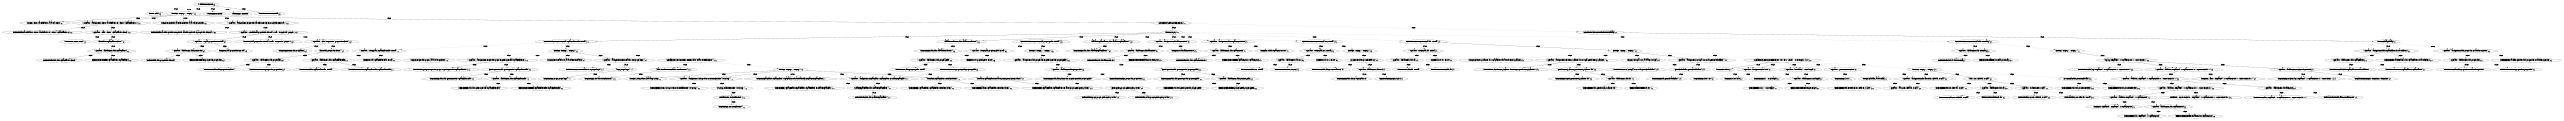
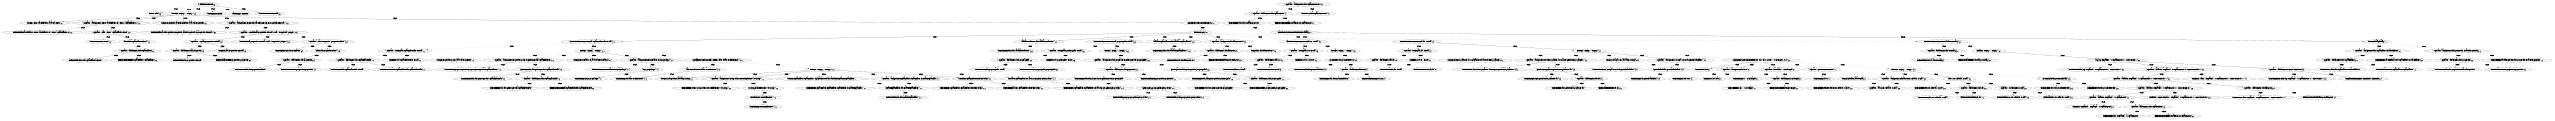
edge "(CONTROL_STRUCTURE,FINALLY,finally)" -> "(BLOCK,finally,finally)": label "AST: " -> "DDG: "
edge "(BLOCK,try,try)" -> "(<operator>.assignment,this.replaceCount = 0)": removed, label "AST:"
